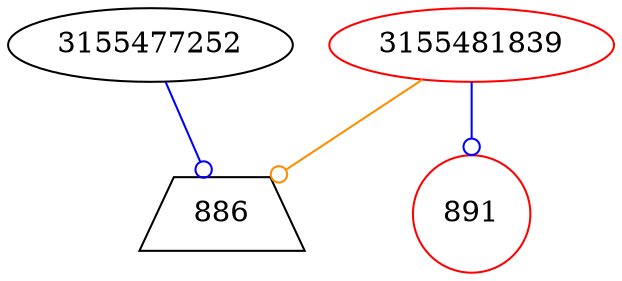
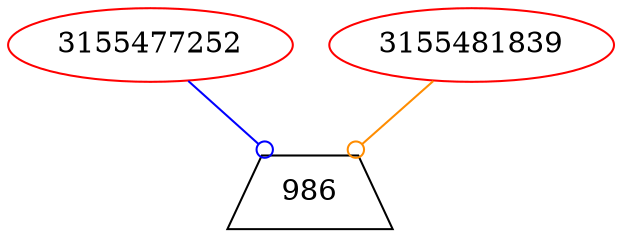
node "3155477252": color black -> red
node "886": label "886" -> "986"
node "891": removed
